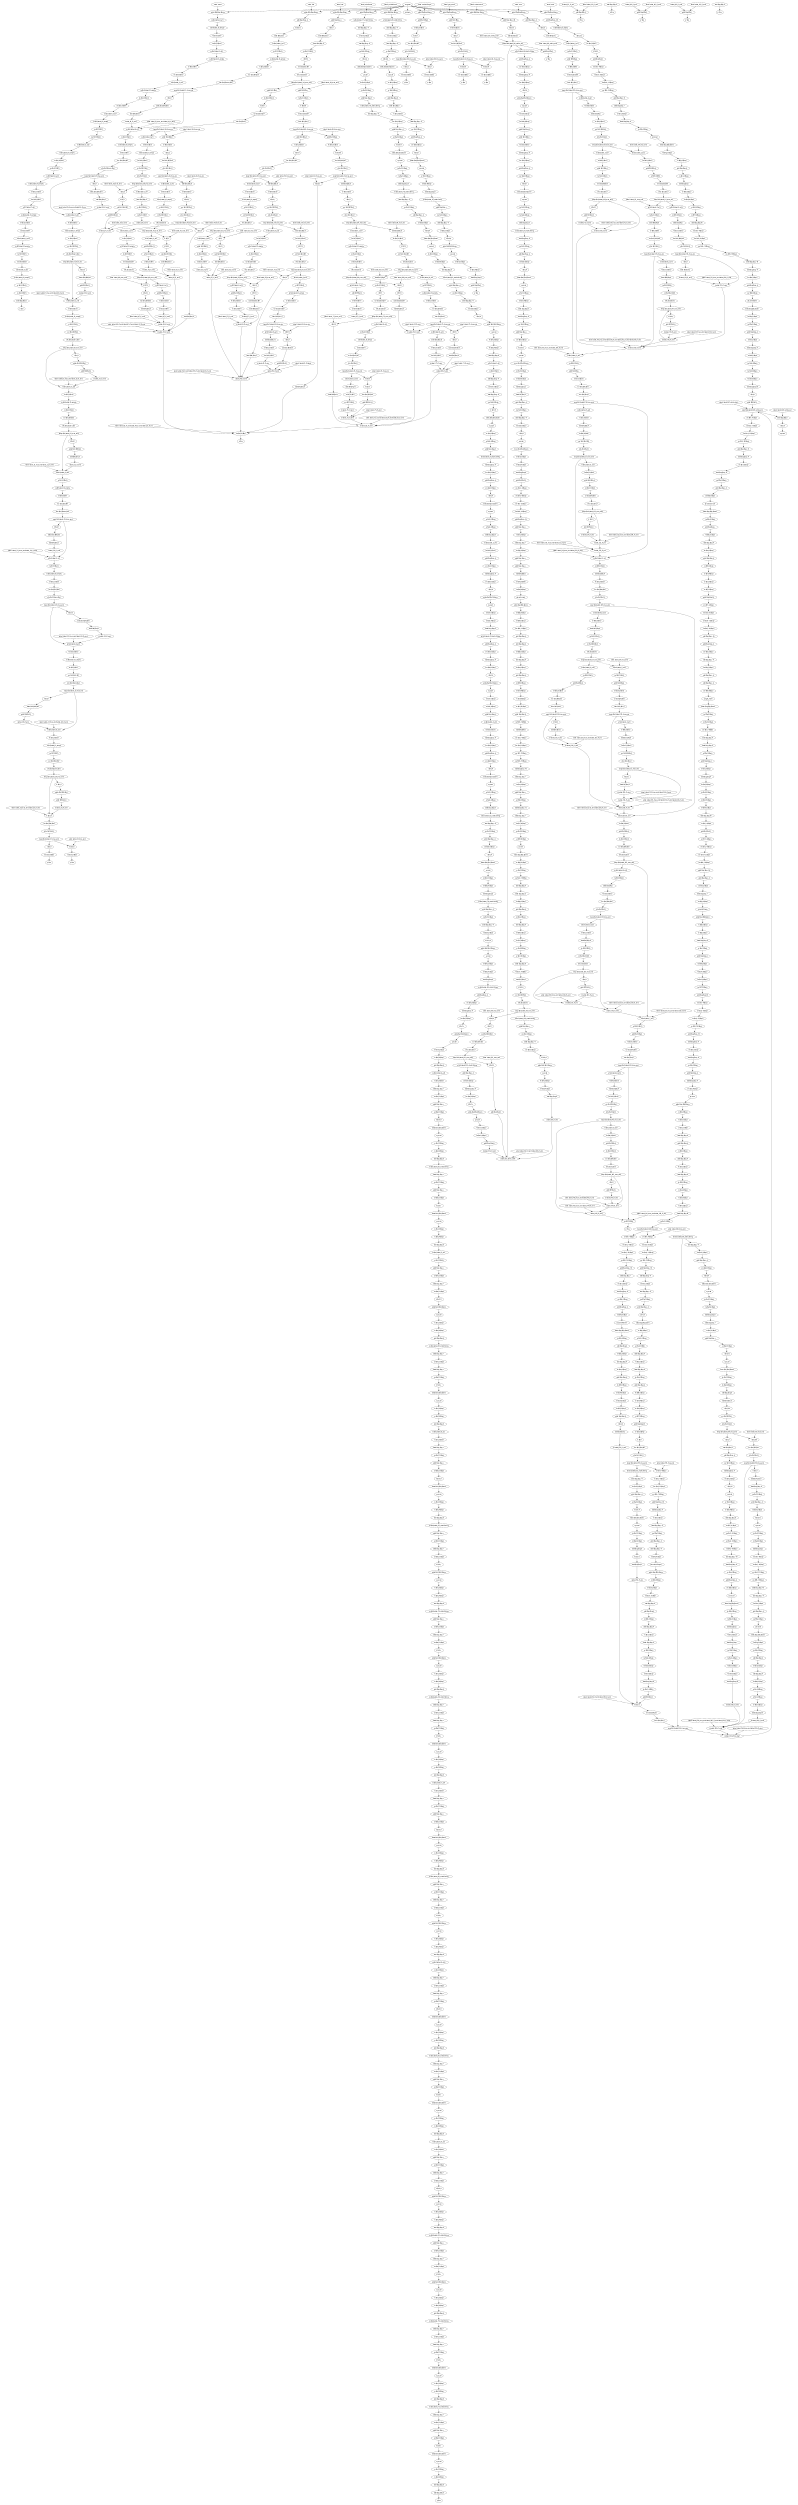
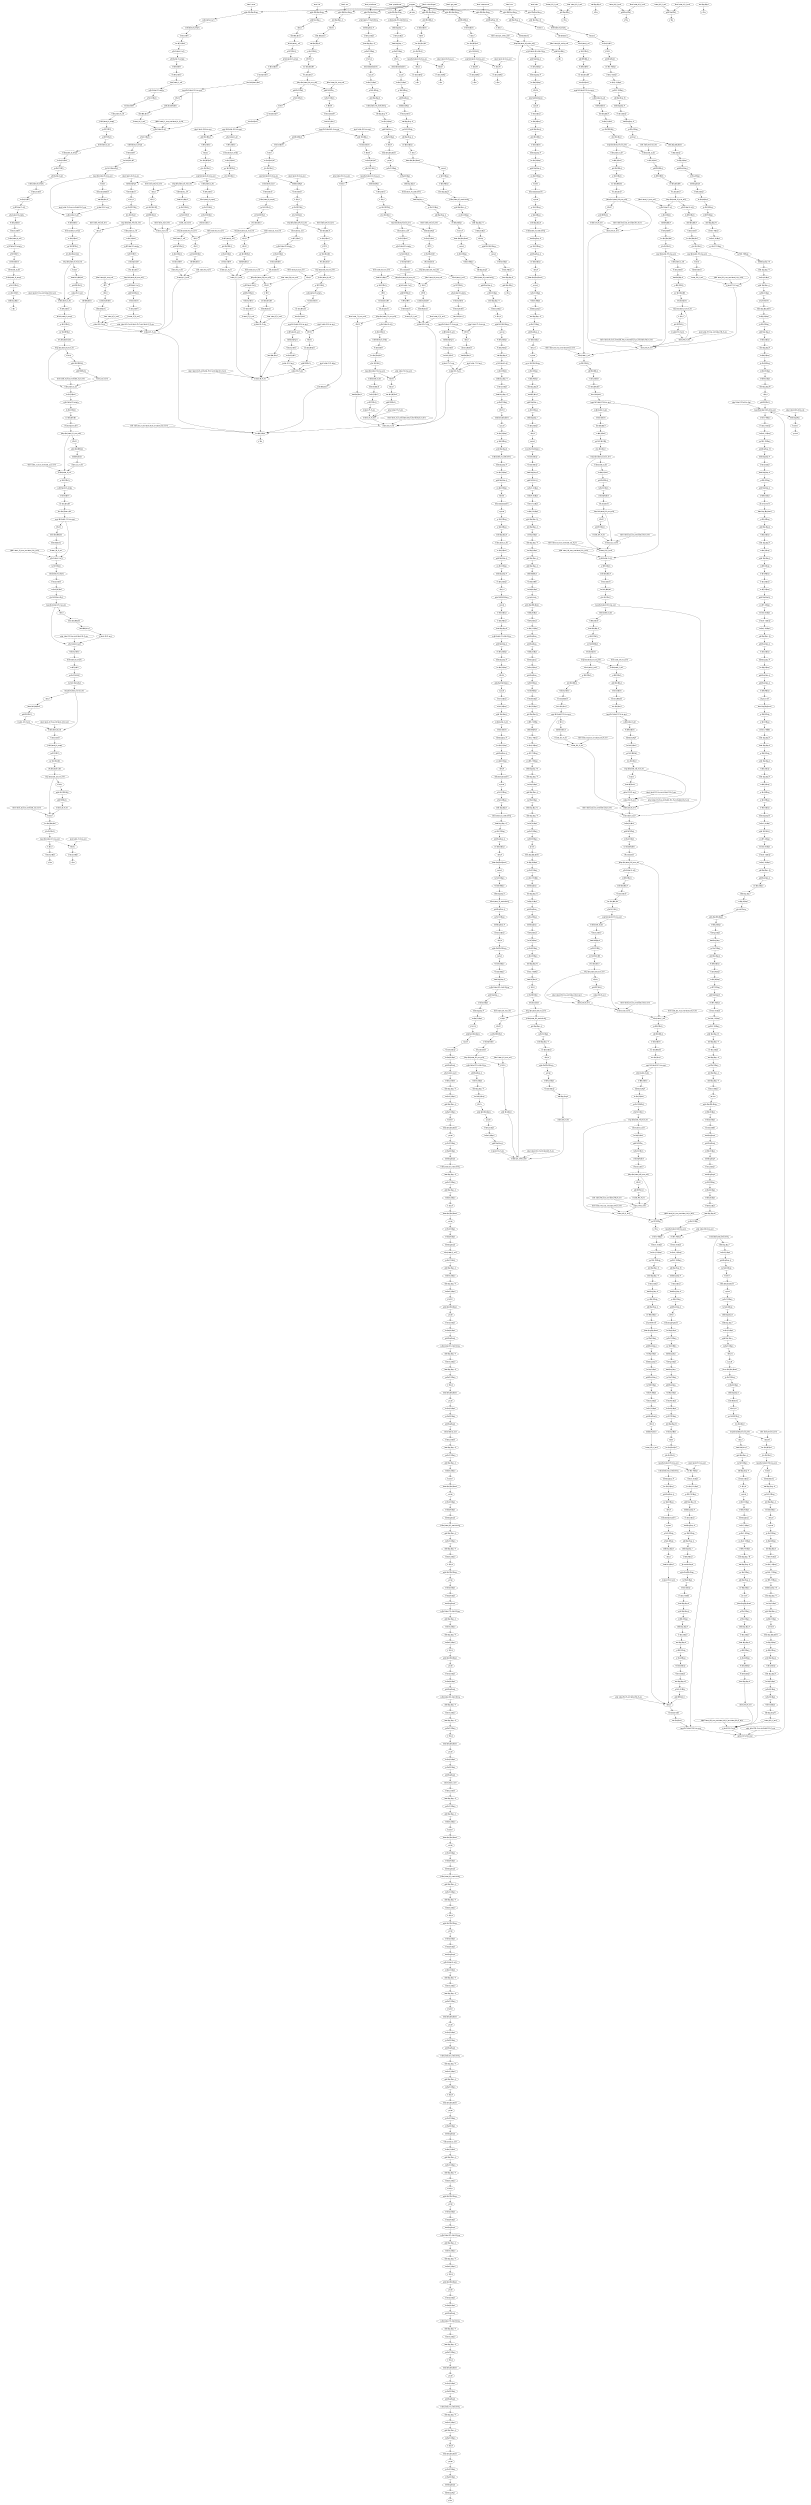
edge "beqz $s0,label_70_true_end" -> "b label_65_if_end": now "b label_67_if_end" -> "b label_65_if_end"
